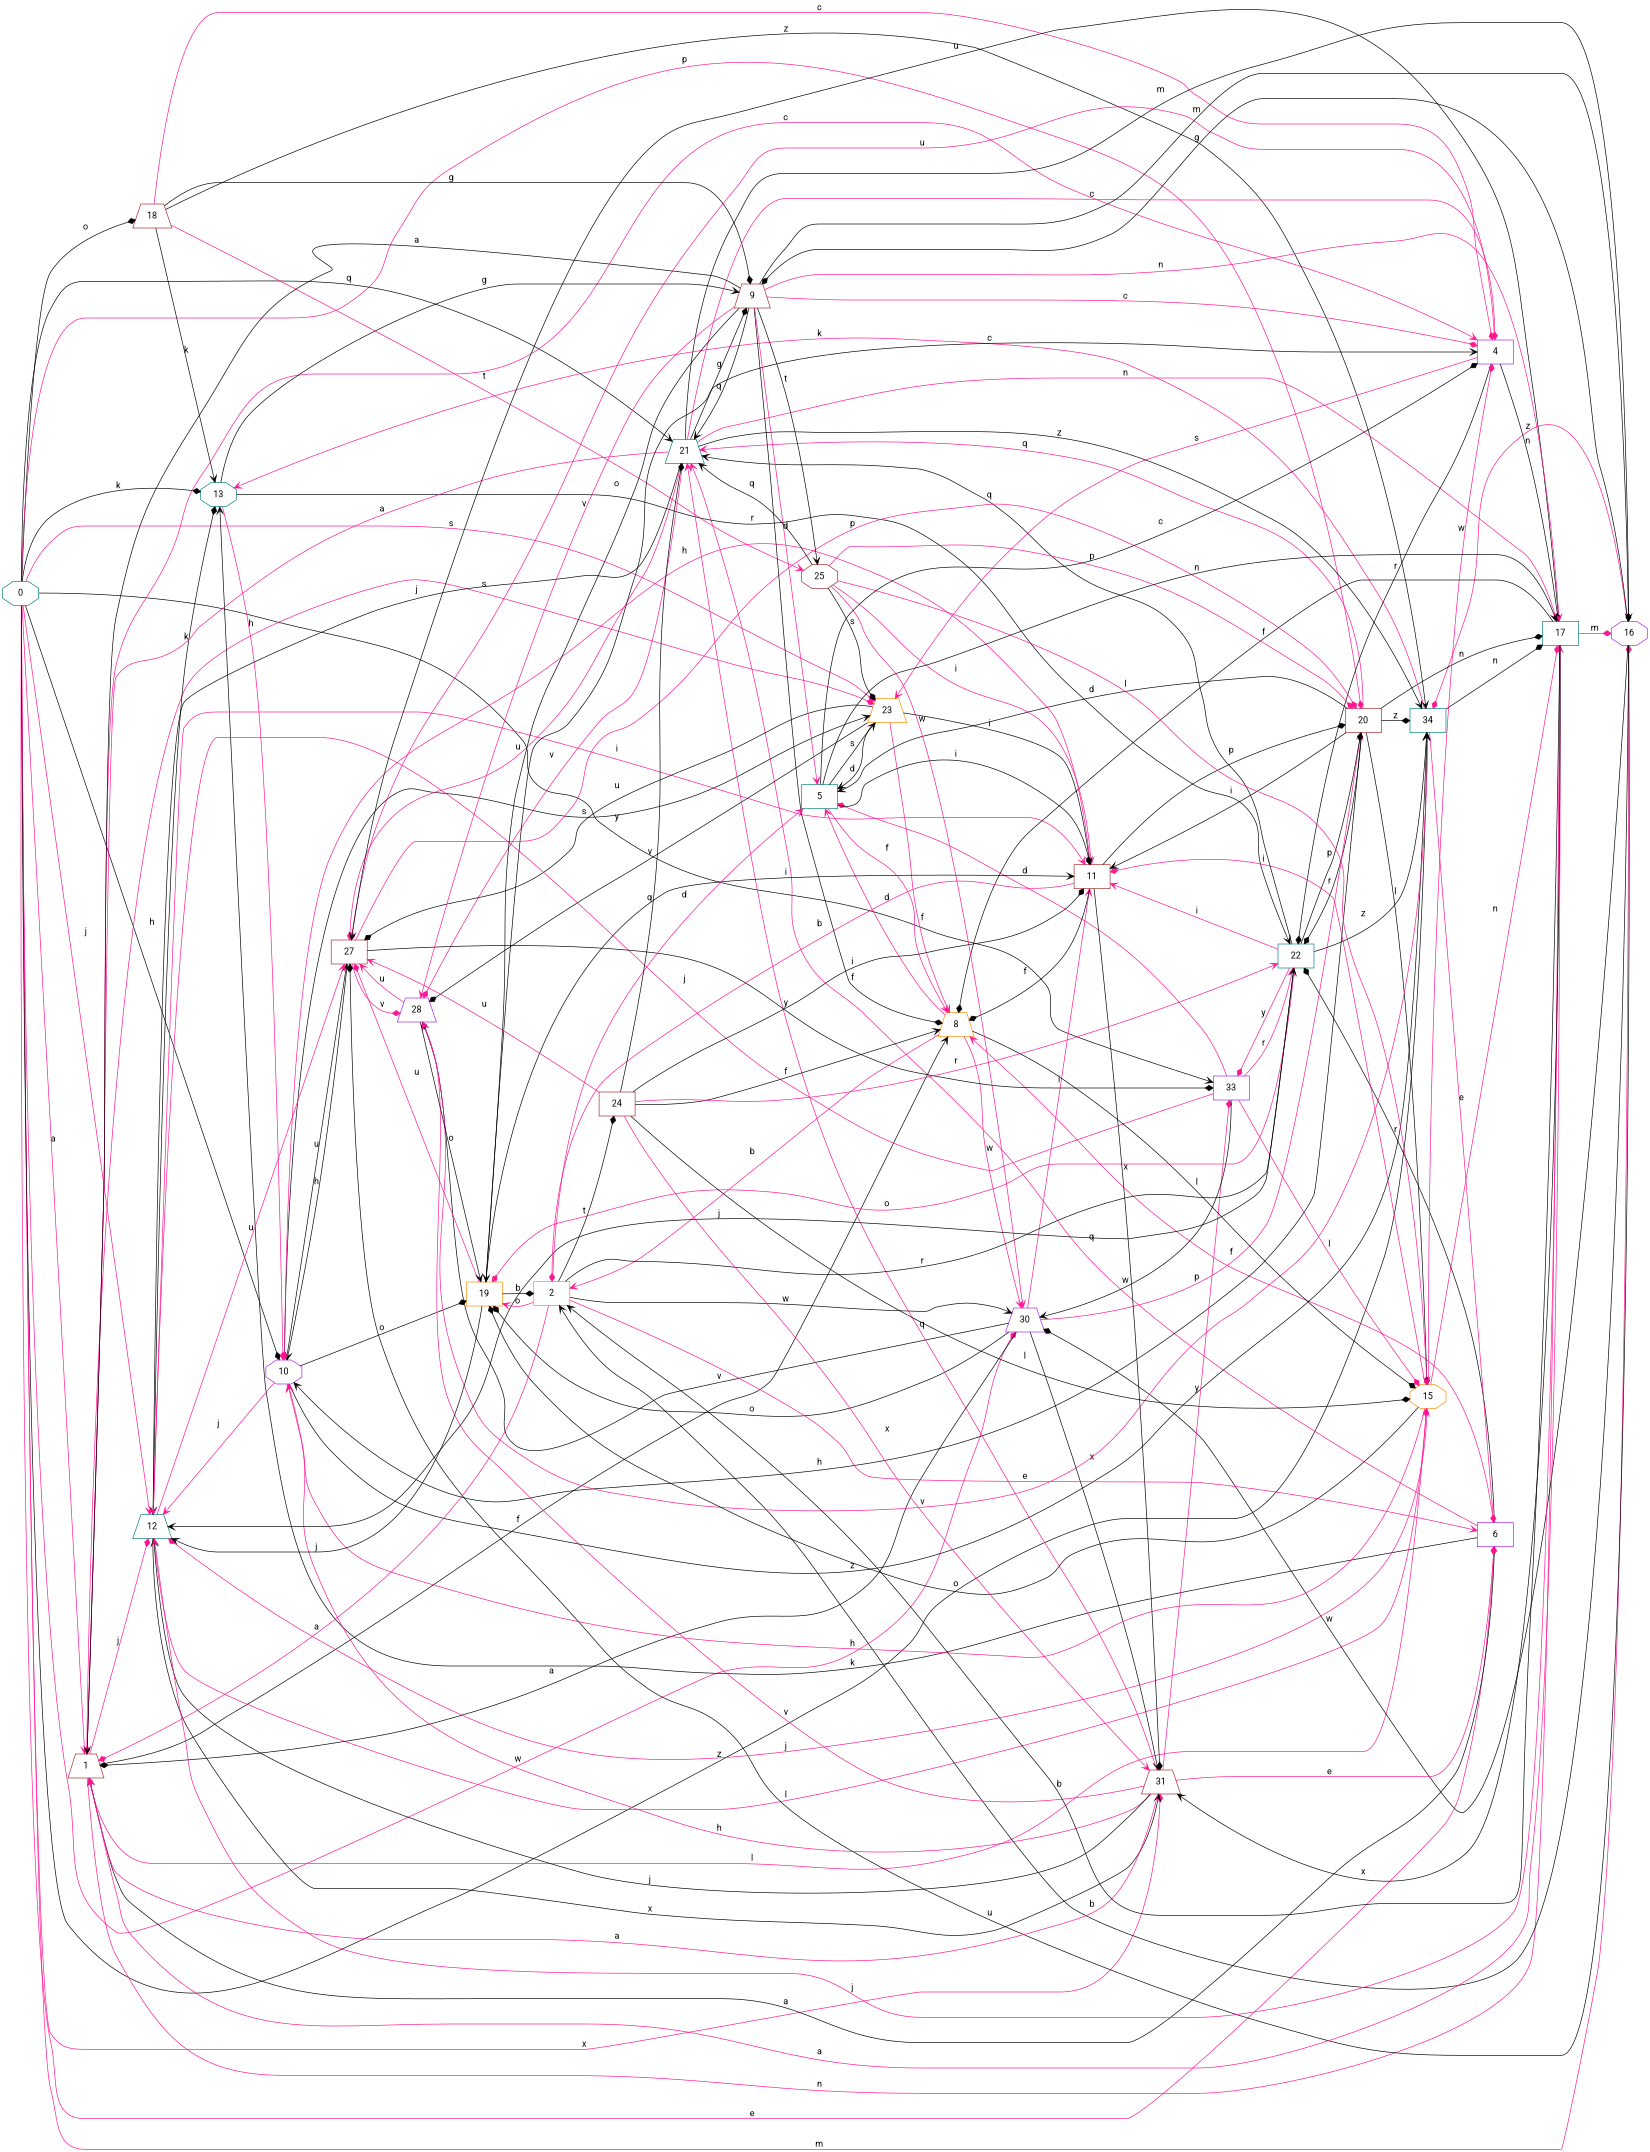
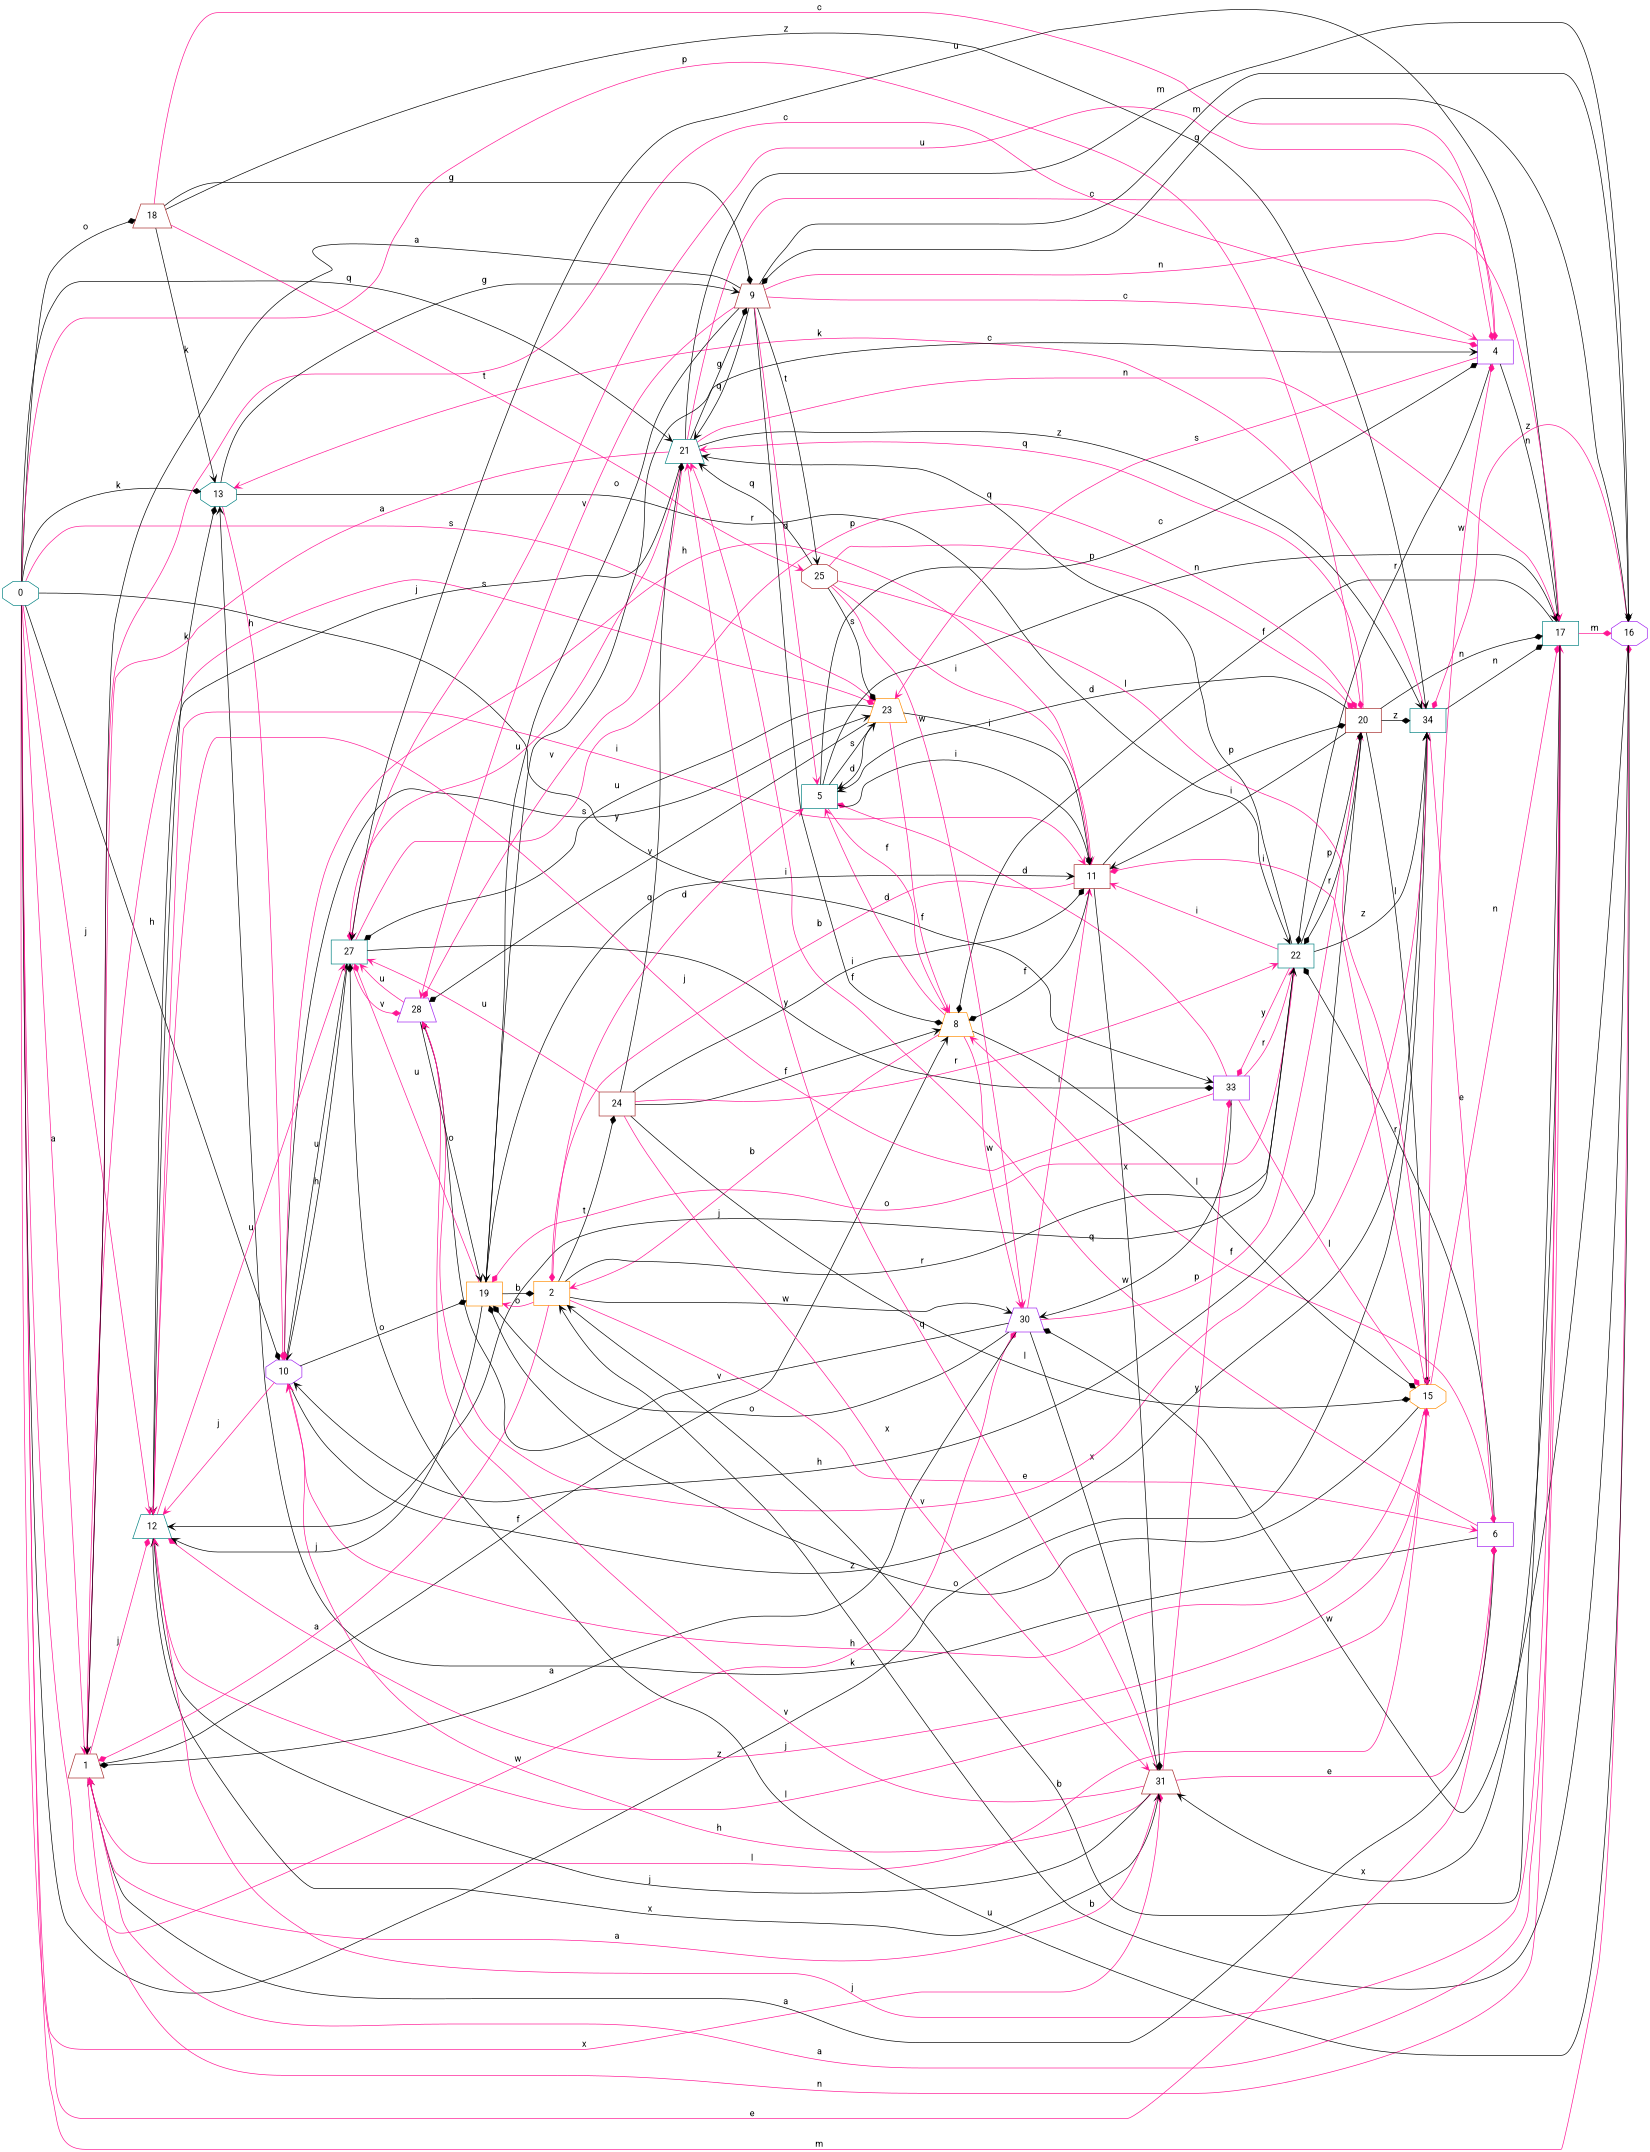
node "27": color brown -> teal
